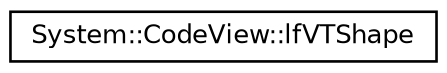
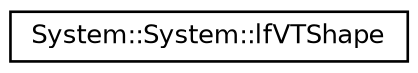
node "System::CodeView::lfVTShape": label "System::CodeView::lfVTShape" -> "System::System::lfVTShape"
